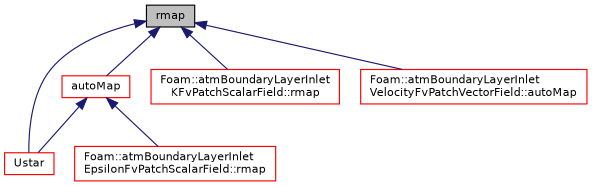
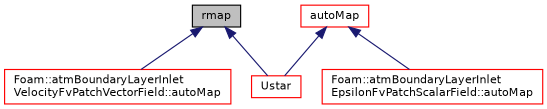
edge "autoMap" -> "rmap": removed
node "Foam::atmBoundaryLayerInlet KFvPatchScalarField::rmap": removed
node "Foam::atmBoundaryLayerInlet EpsilonFvPatchScalarField::rmap": label "Foam::atmBoundaryLayerInlet EpsilonFvPatchScalarField::rmap" -> "Foam::atmBoundaryLayerInlet EpsilonFvPatchScalarField::autoMap"
